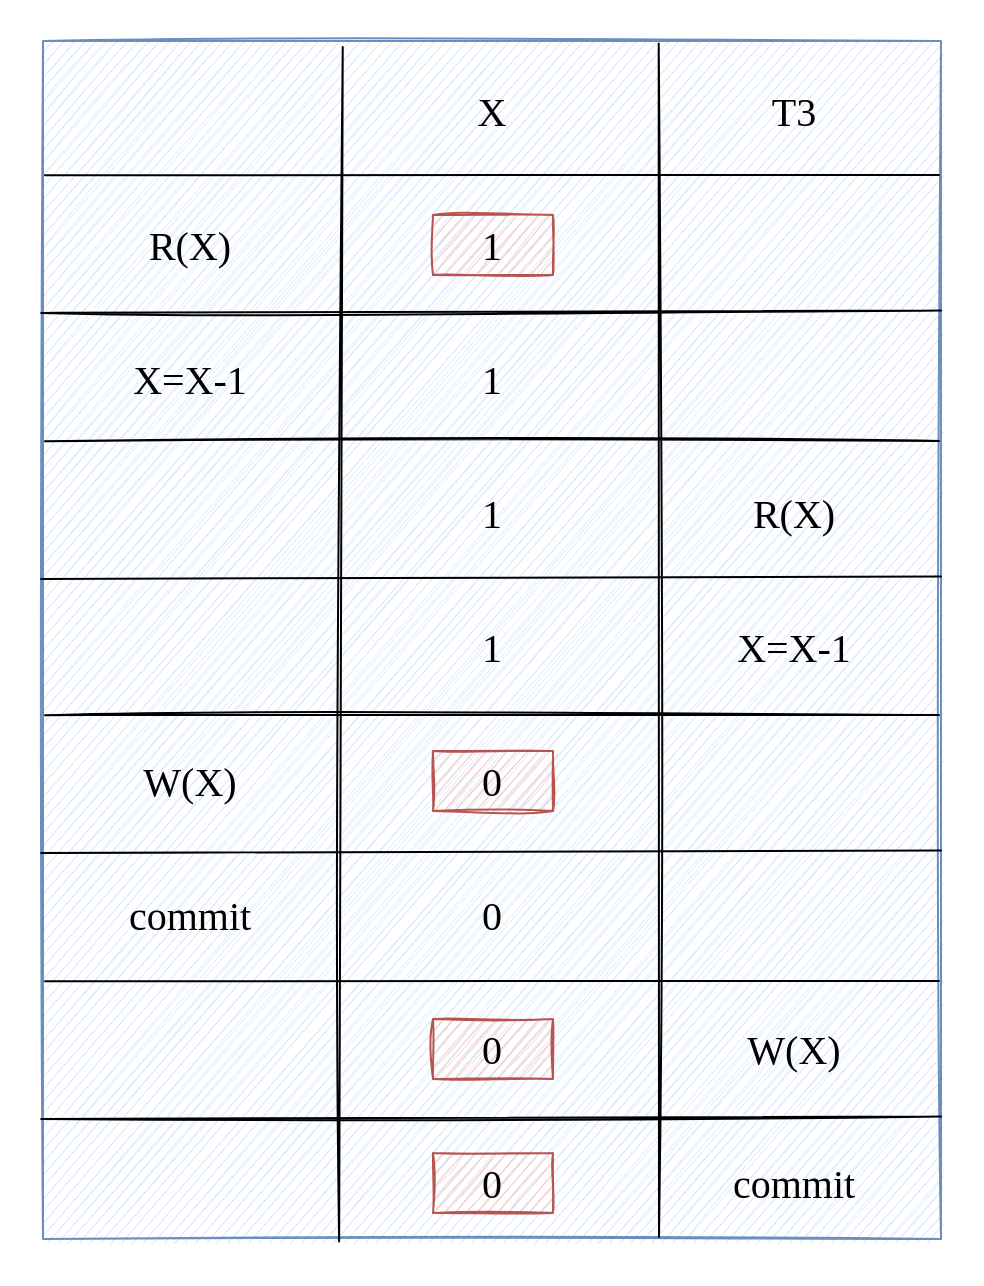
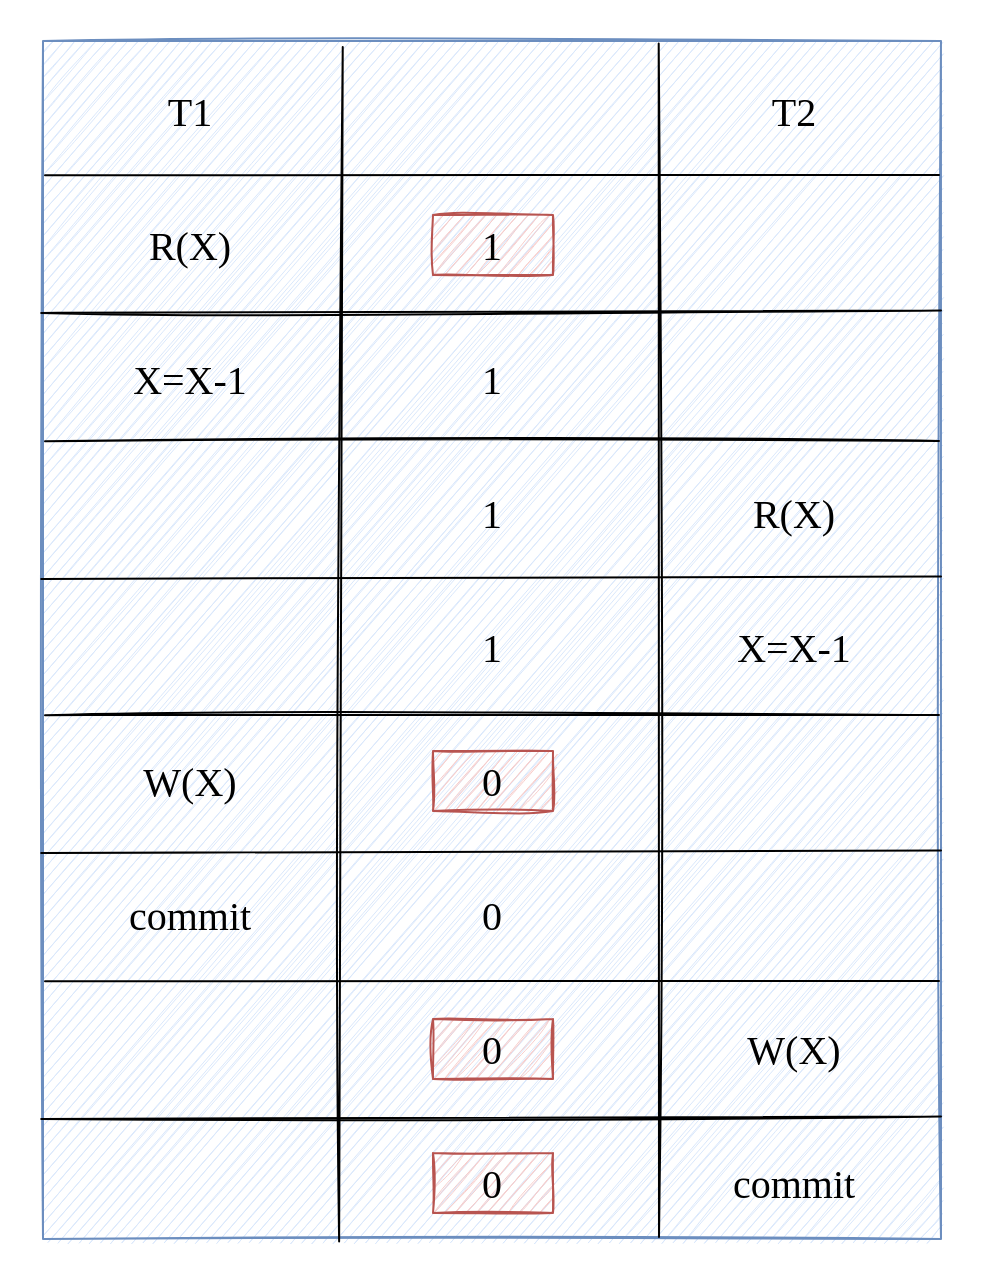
node "T1": added
node "X": removed
node "T3": label "T3" -> "T2"
